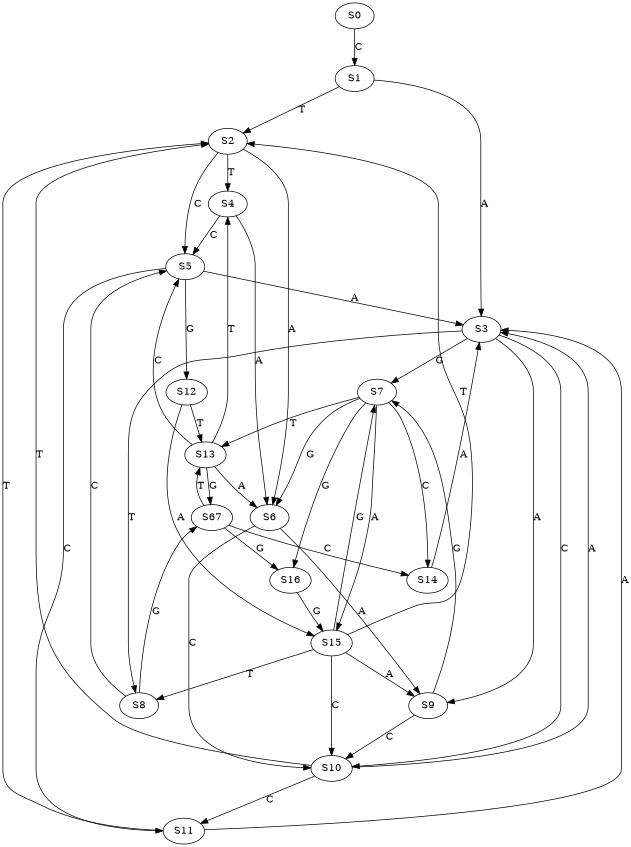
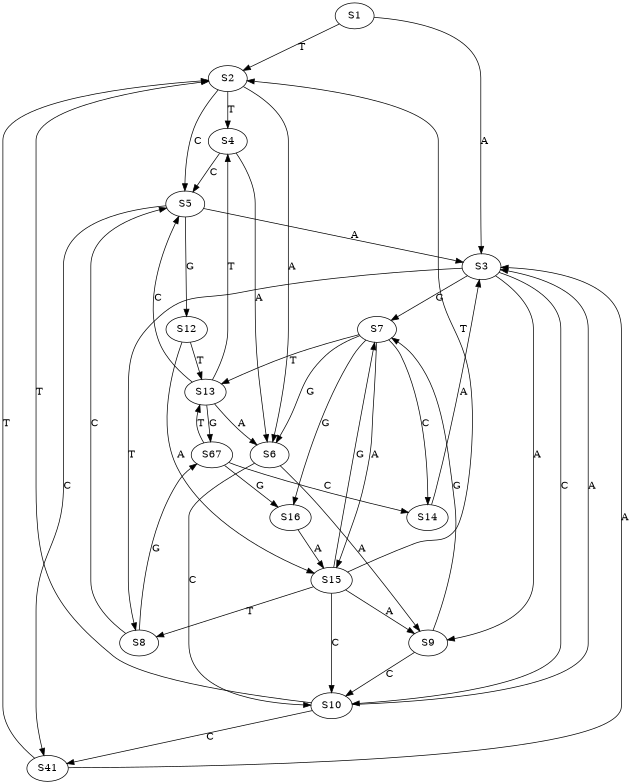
node "S0": removed
edge "S16" -> "S15": label "G" -> "A"
node "S11": label "S11" -> "S41"
